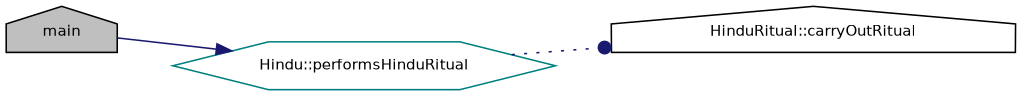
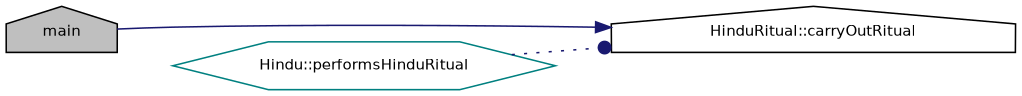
edge "main" -> "Hindu::performsHinduRitual": now "main" -> "HinduRitual::carryOutRitual"
